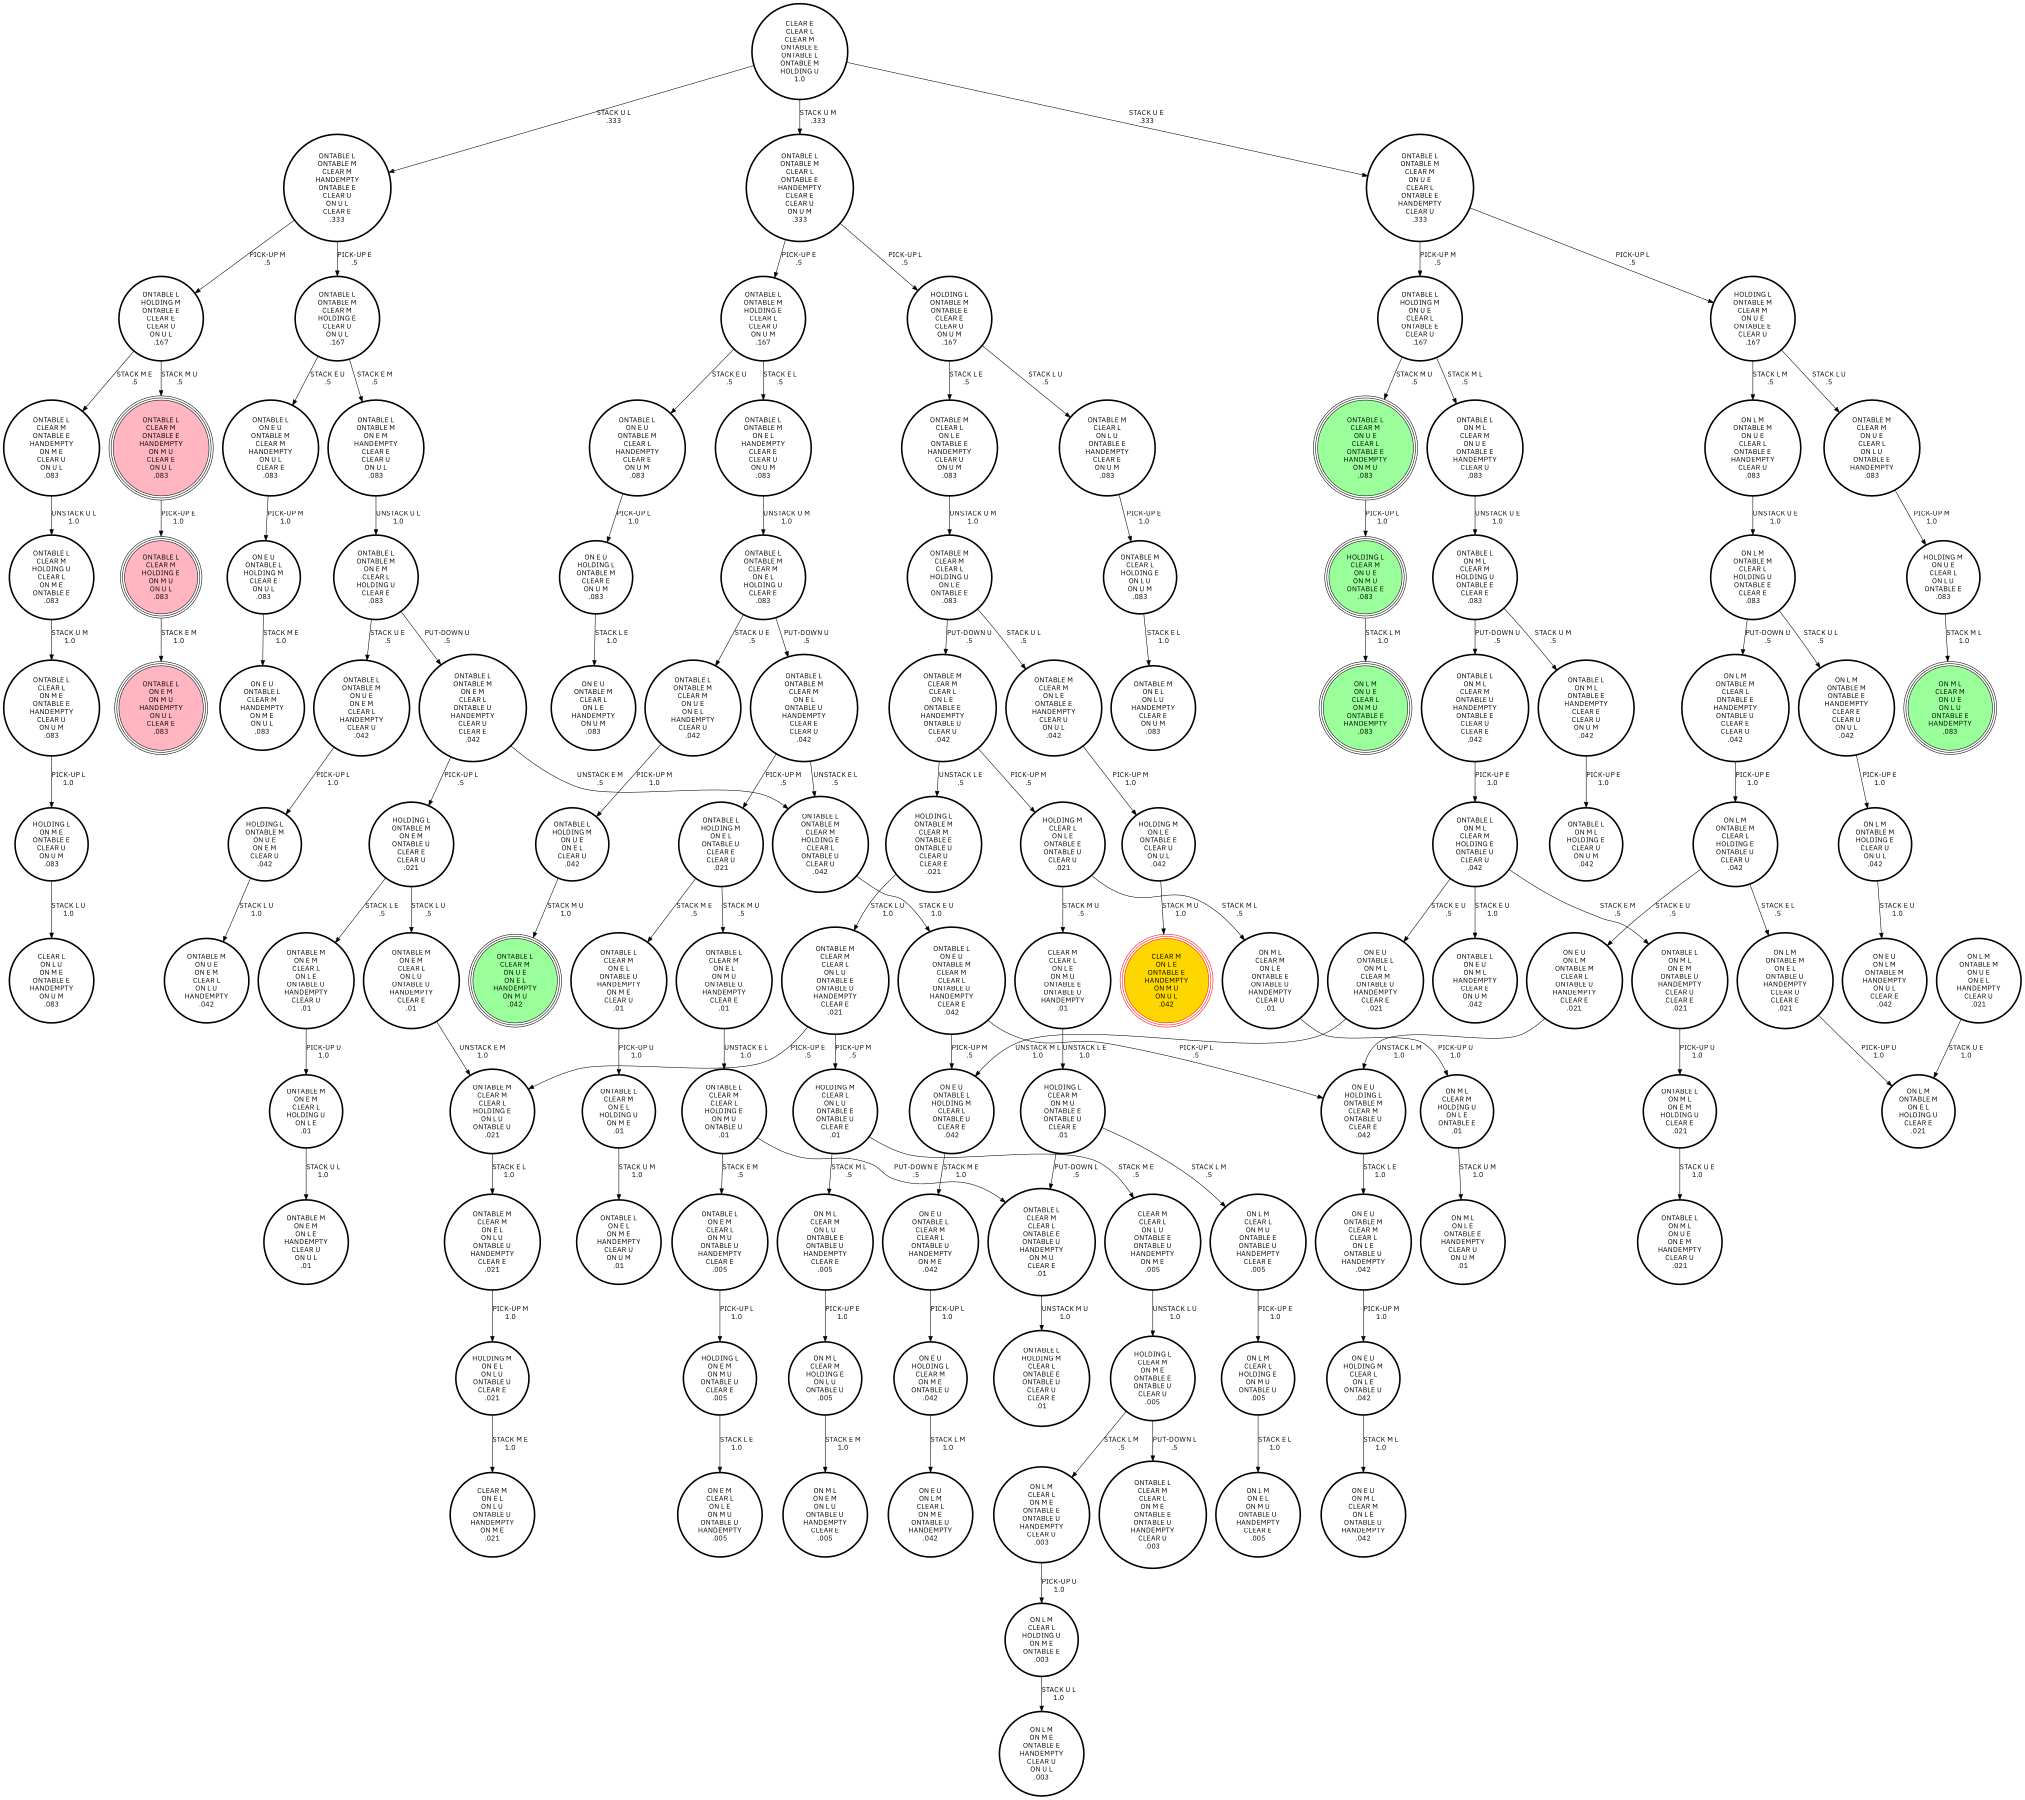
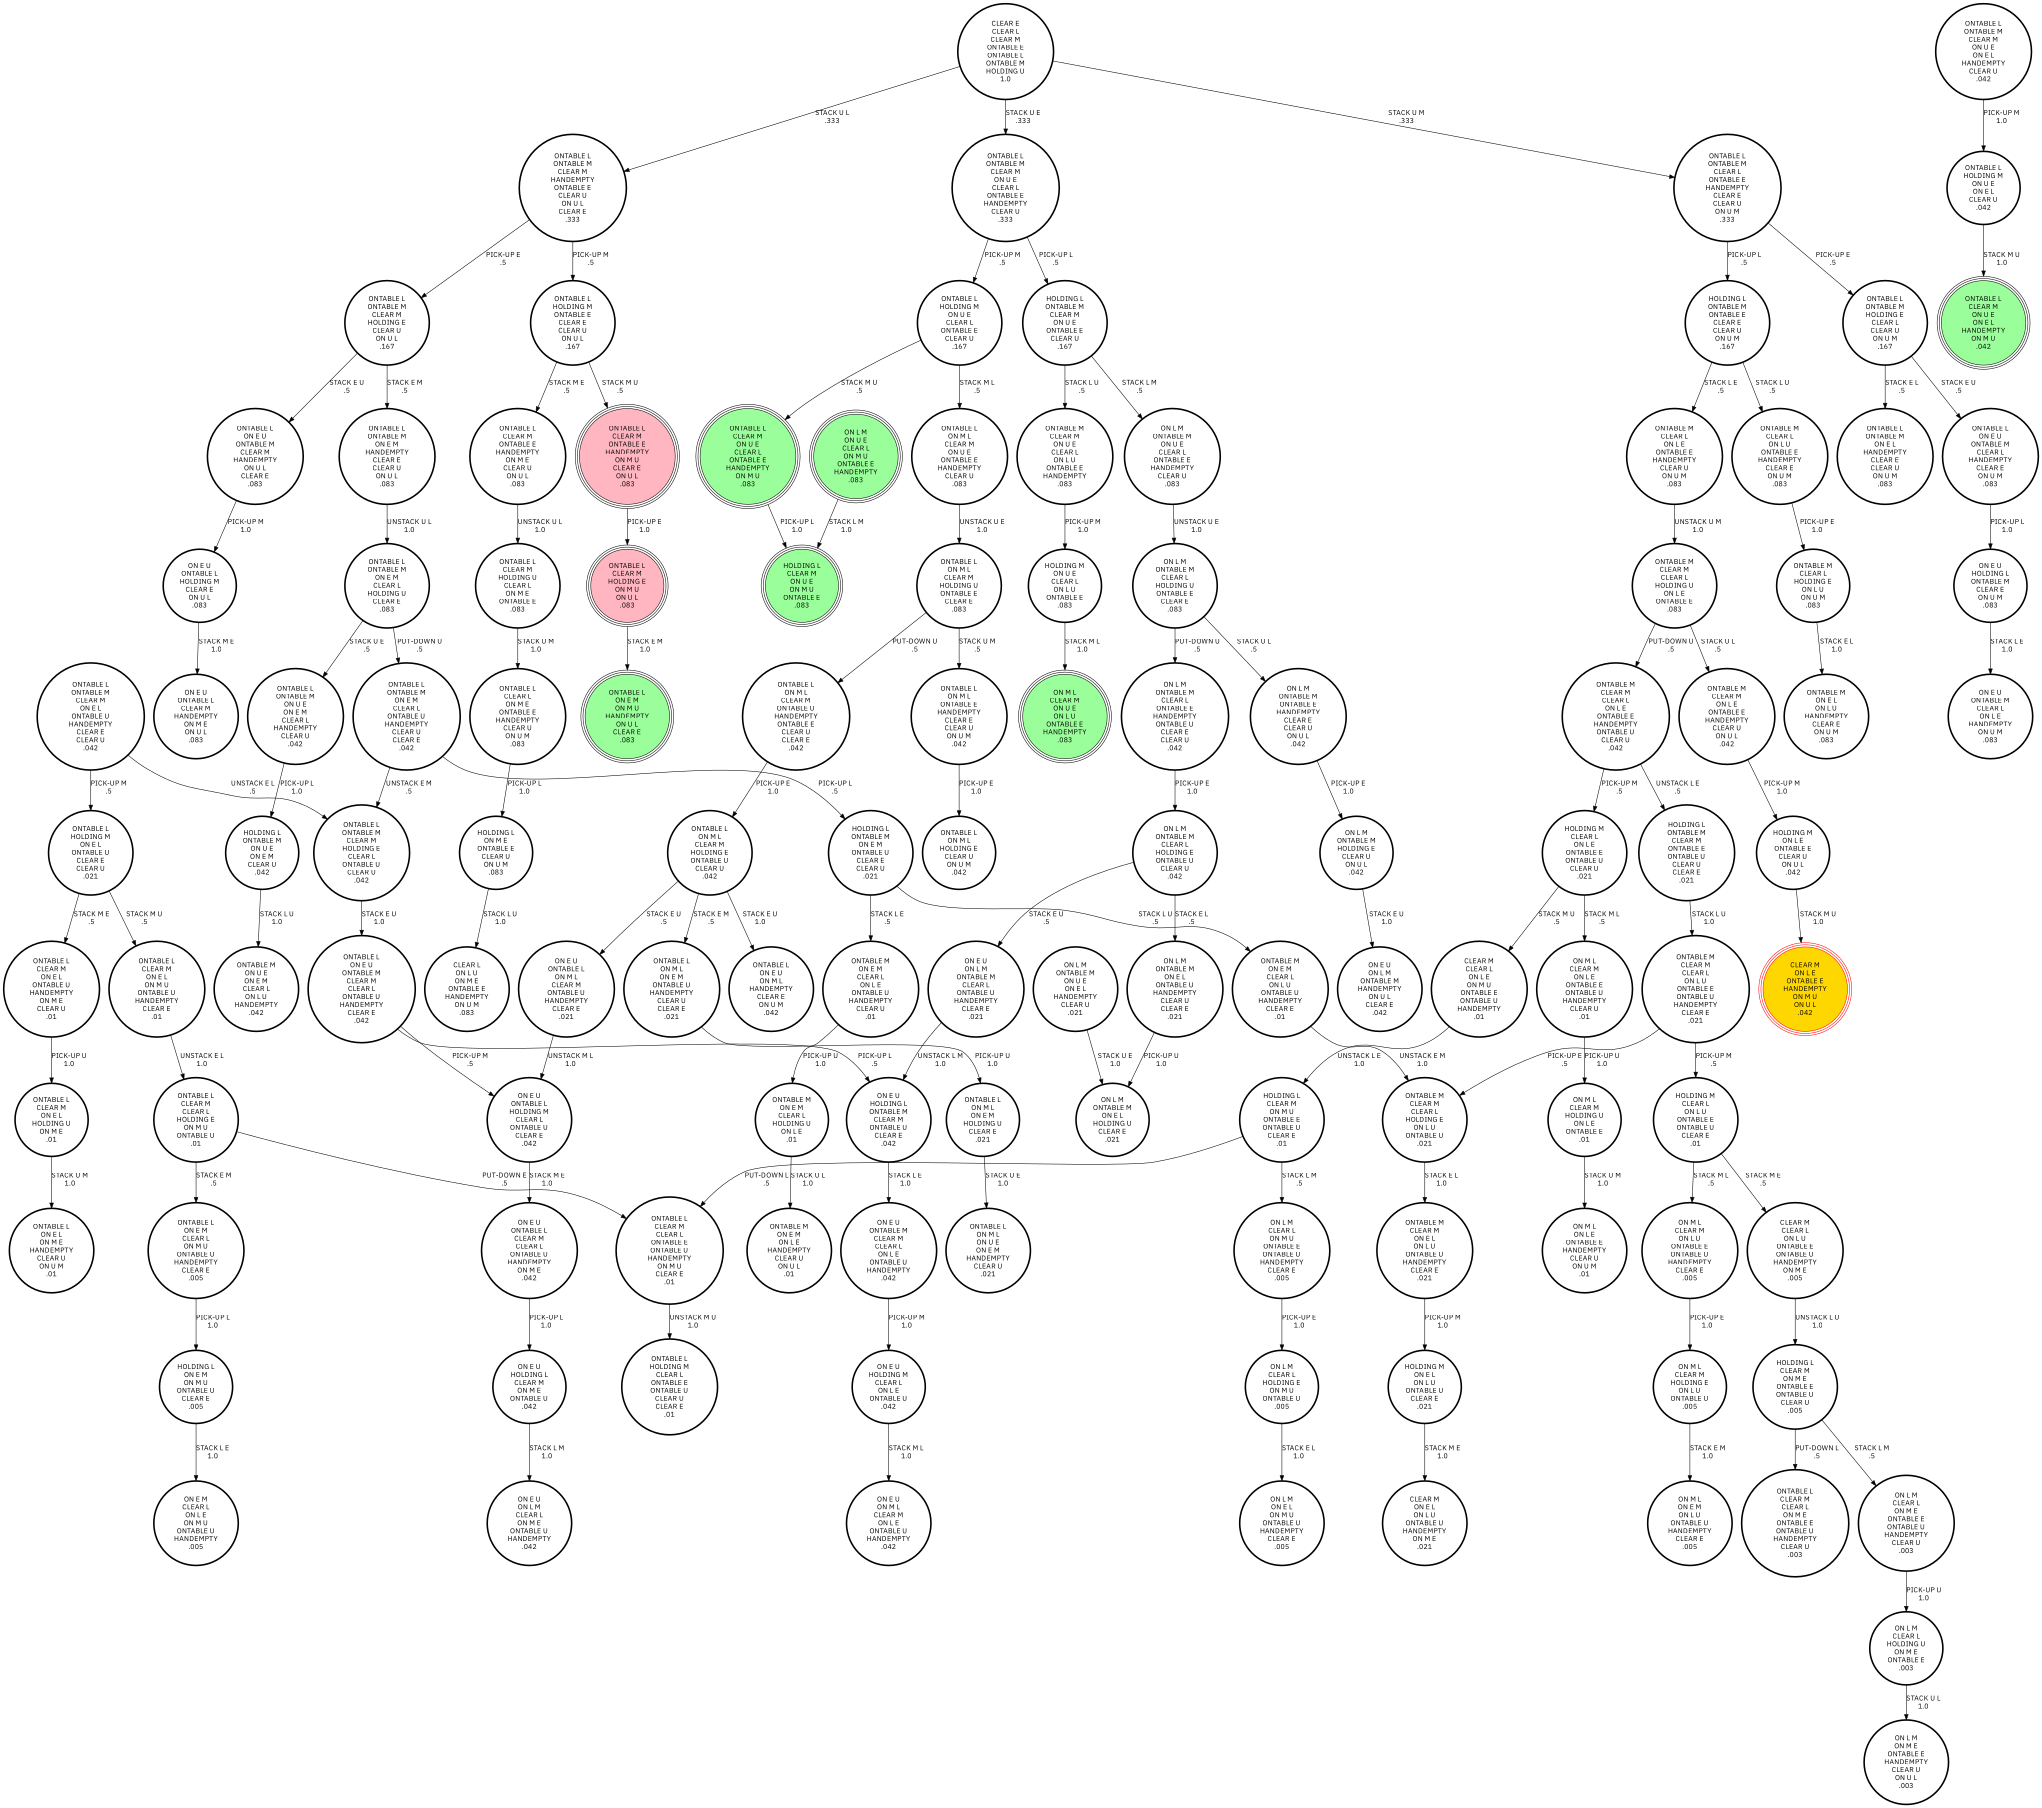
node "ONTABLE L ONTABLE M CLEAR M ON E L HOLDING U CLEAR E .083": removed
edge "HOLDING L CLEAR M ON U E ON M U ONTABLE E .083" -> "ON L M ON U E CLEAR L ON M U ONTABLE E HANDEMPTY .083": reversed
node "ONTABLE L ON E M ON M U HANDEMPTY ON U L CLEAR E .083": fillcolor lightpink -> palegreen1
